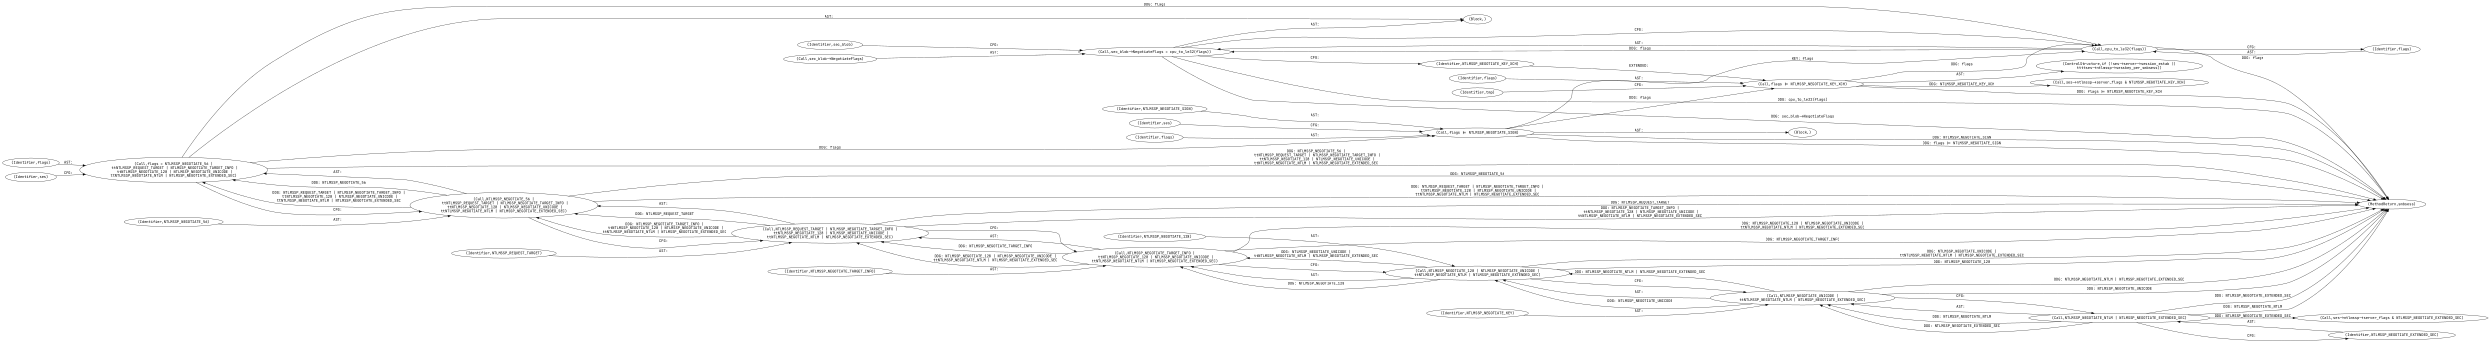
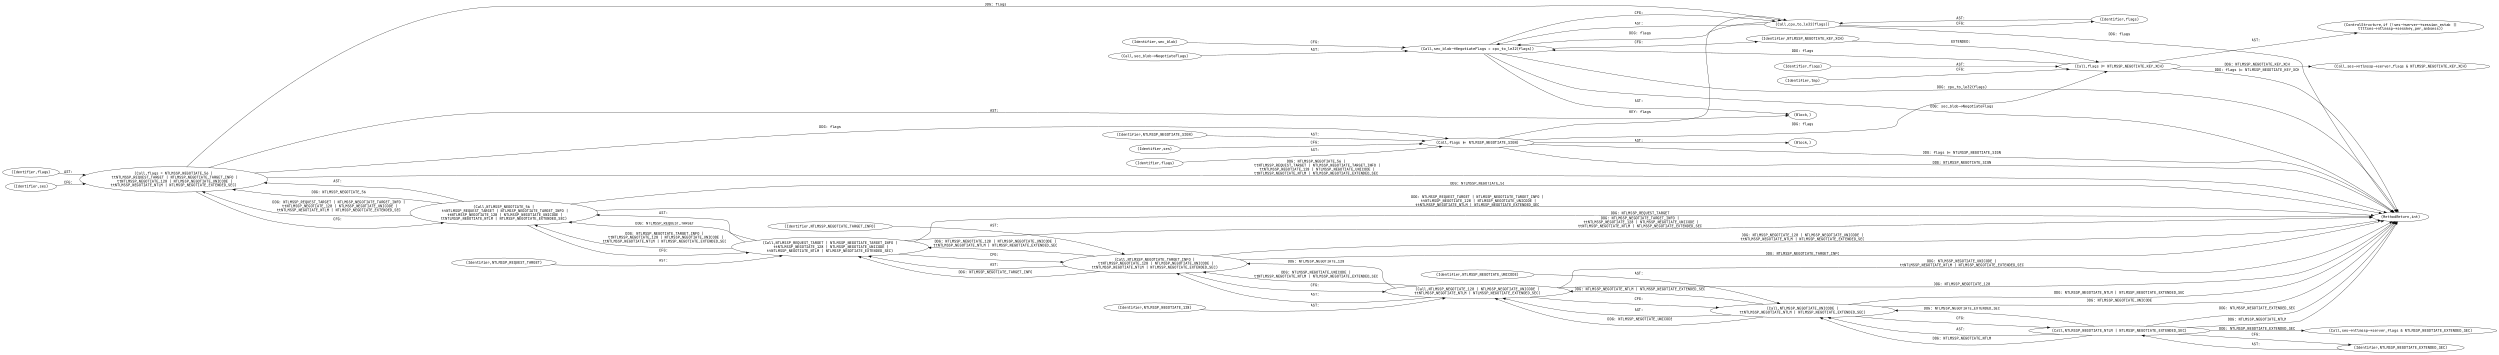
edge "(Call,flags |= NTLMSSP_NEGOTIATE_KEY_XCH)" -> "(Call,cpu_to_le32(flags))": now "(Call,flags |= NTLMSSP_NEGOTIATE_KEY_XCH)" -> "(Call,sec_blob->NegotiateFlags = cpu_to_le32(flags))"
node "(MethodReturn,smbsess)": label "(MethodReturn,smbsess)" -> "(MethodReturn,int)"
node "(Identifier,NTLMSSP_NEGOTIATE_56)": removed
node "(Identifier,NTLMSSP_NEGOTIATE_KEY)": label "(Identifier,NTLMSSP_NEGOTIATE_KEY)" -> "(Identifier,NTLMSSP_NEGOTIATE_UNICODE)"
